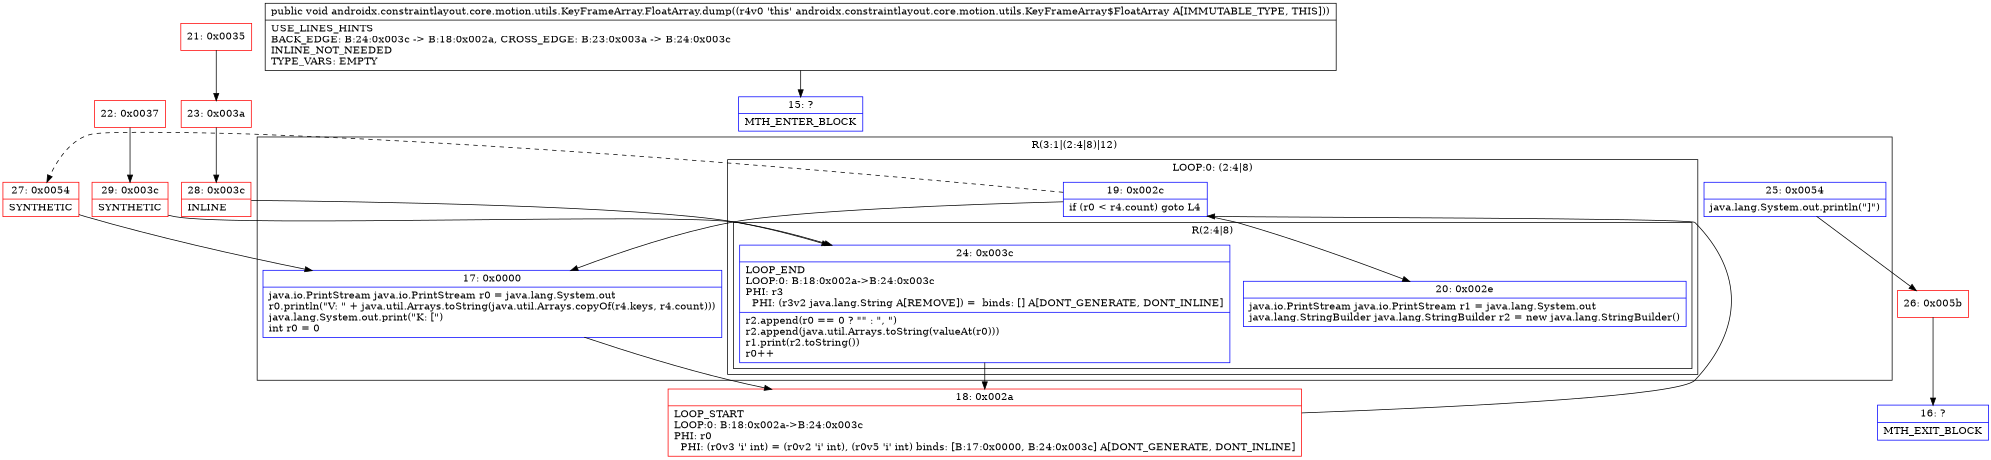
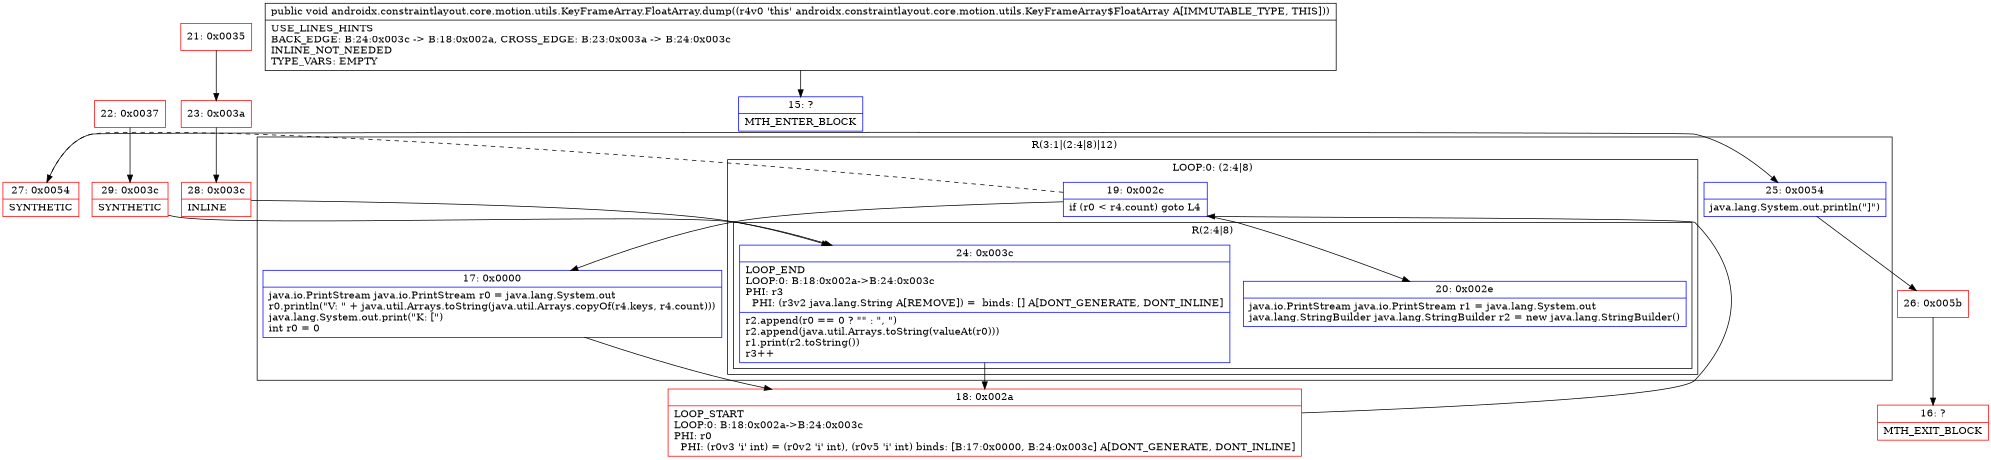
edge "27: 0x0054" -> "17: 0x0000": now "27: 0x0054" -> "25: 0x0054"
node "24: 0x003c": text "r0++" -> "r3++"
node "16: ?": color blue -> red
